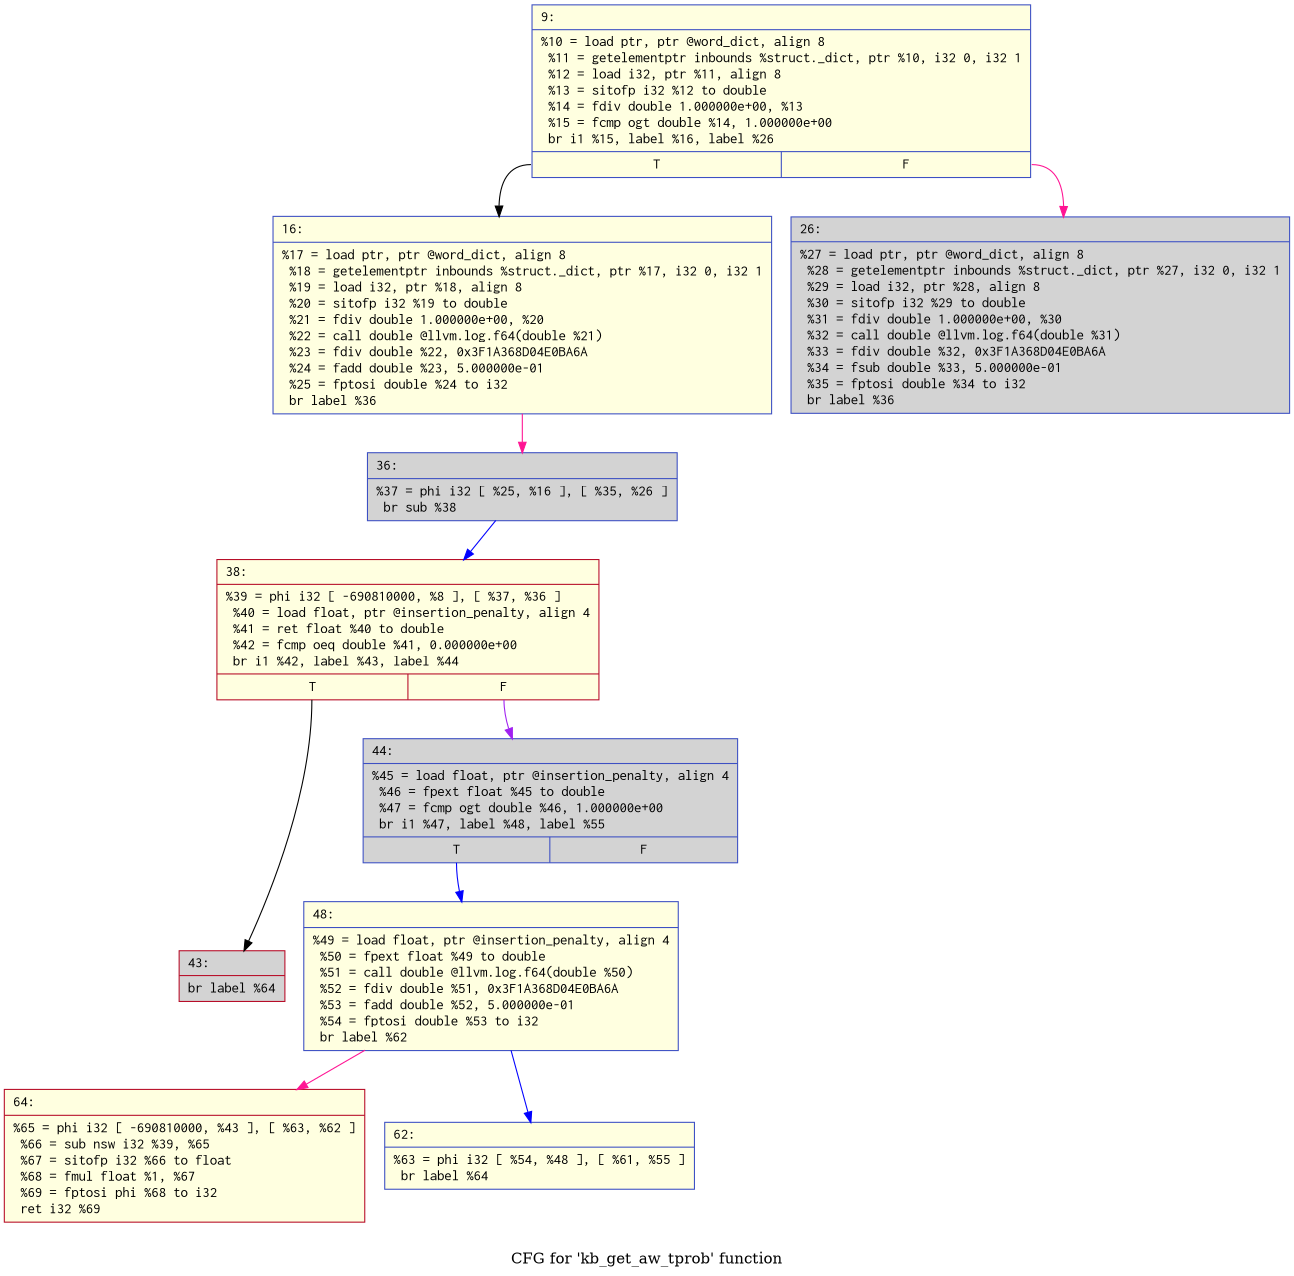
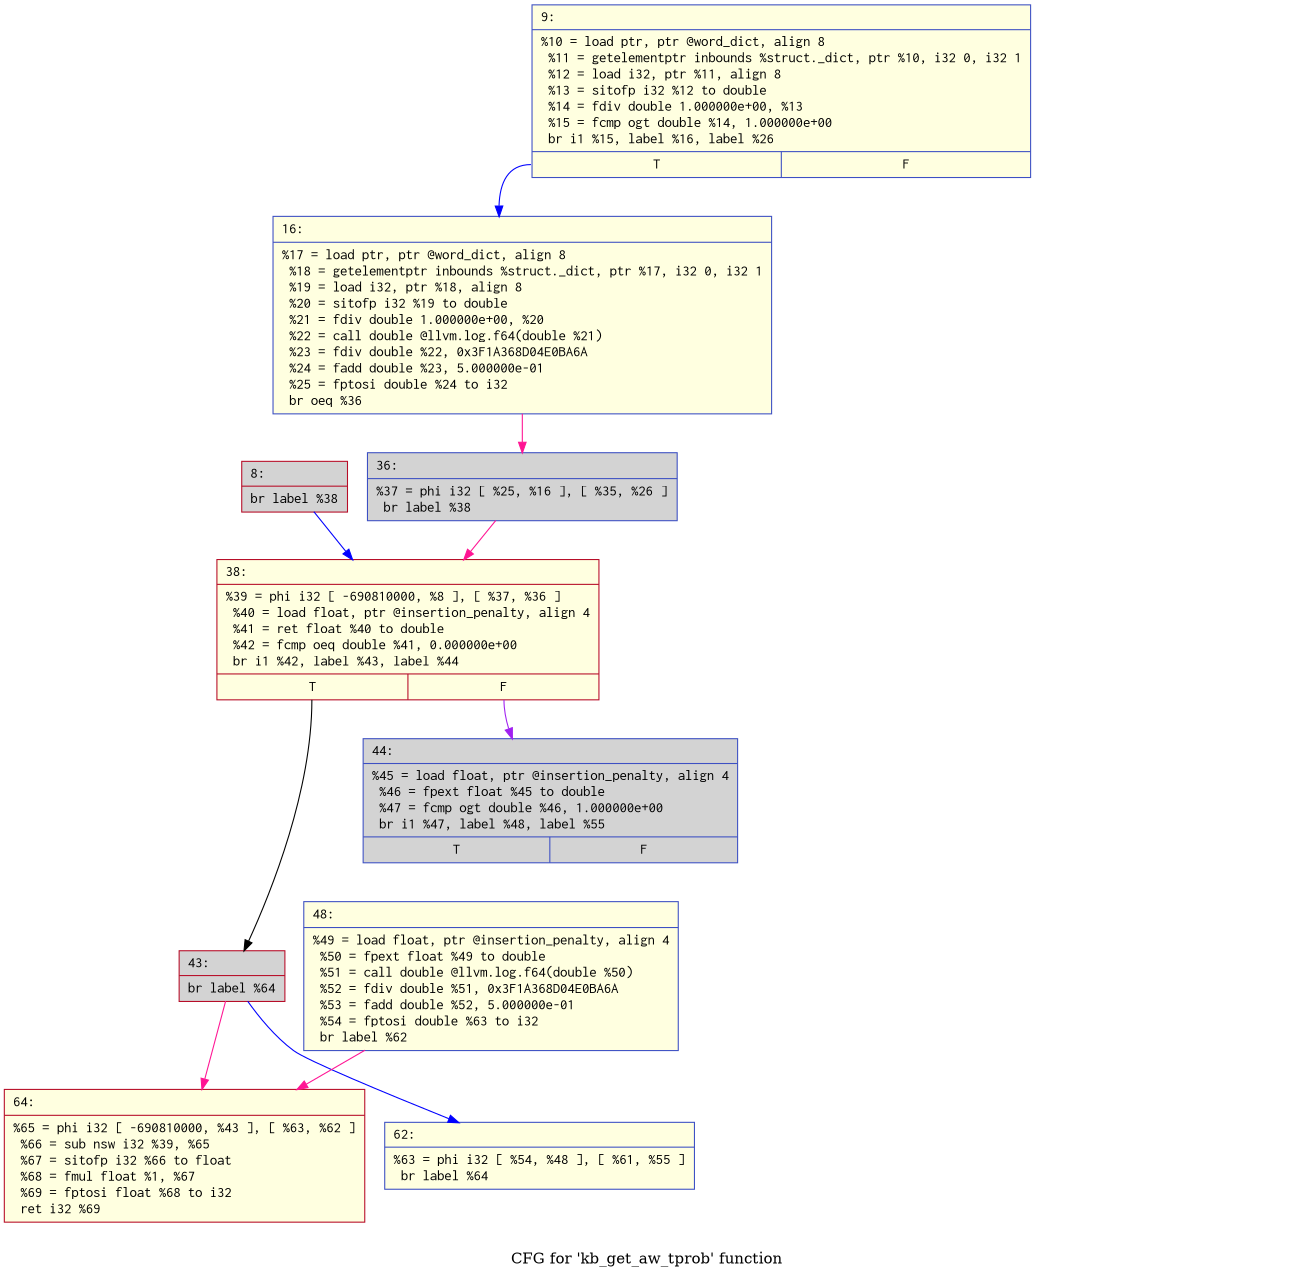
edge "9:" -> "16:": color black -> blue
node "26:": removed
node "16:": text "br label %36" -> "br oeq %36"
node "8:": added
node "36:": text "br sub %38" -> "br label %38"
edge "36:" -> "38:": color blue -> deeppink
edge "44:" -> "48:": removed
node "48:": text "%54 = fptosi double %53 to i32" -> "%54 = fptosi double %63 to i32"
edge "43:" -> "64:": added
edge "48:" -> "62:": now "43:" -> "62:"
node "64:": text "%69 = fptosi phi %68 to i32" -> "%69 = fptosi float %68 to i32"
